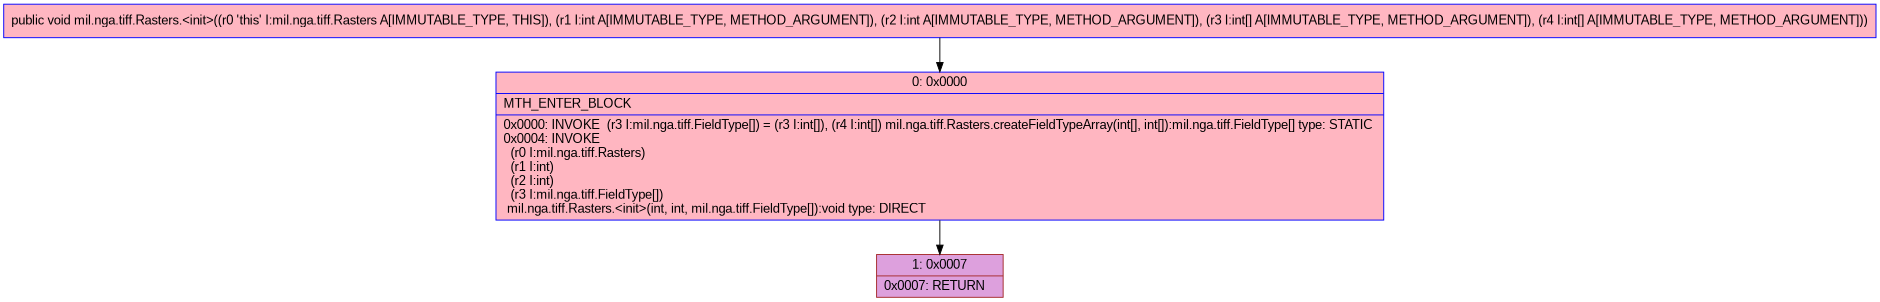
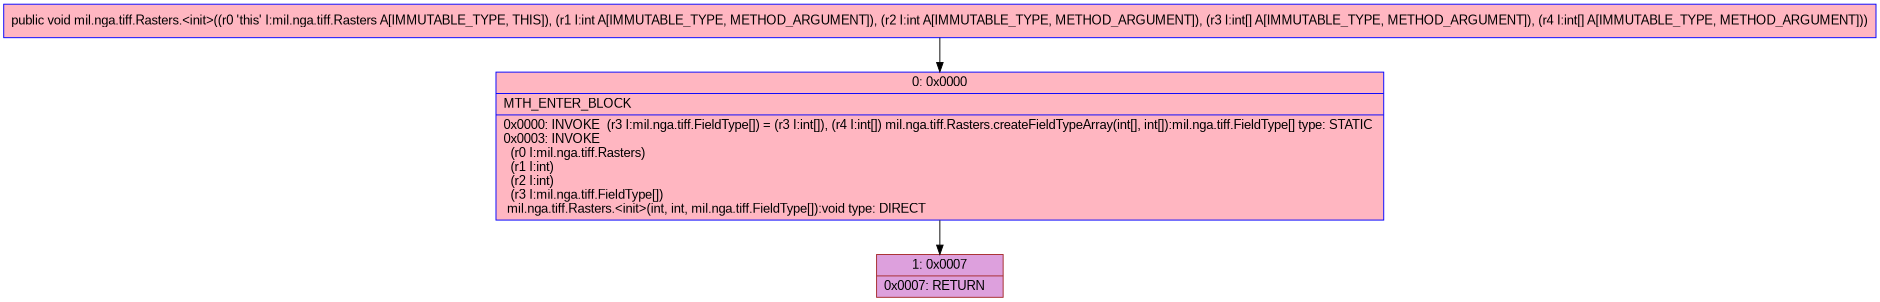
node "0: 0x0000": text "0x0004: INVOKE" -> "0x0003: INVOKE"
